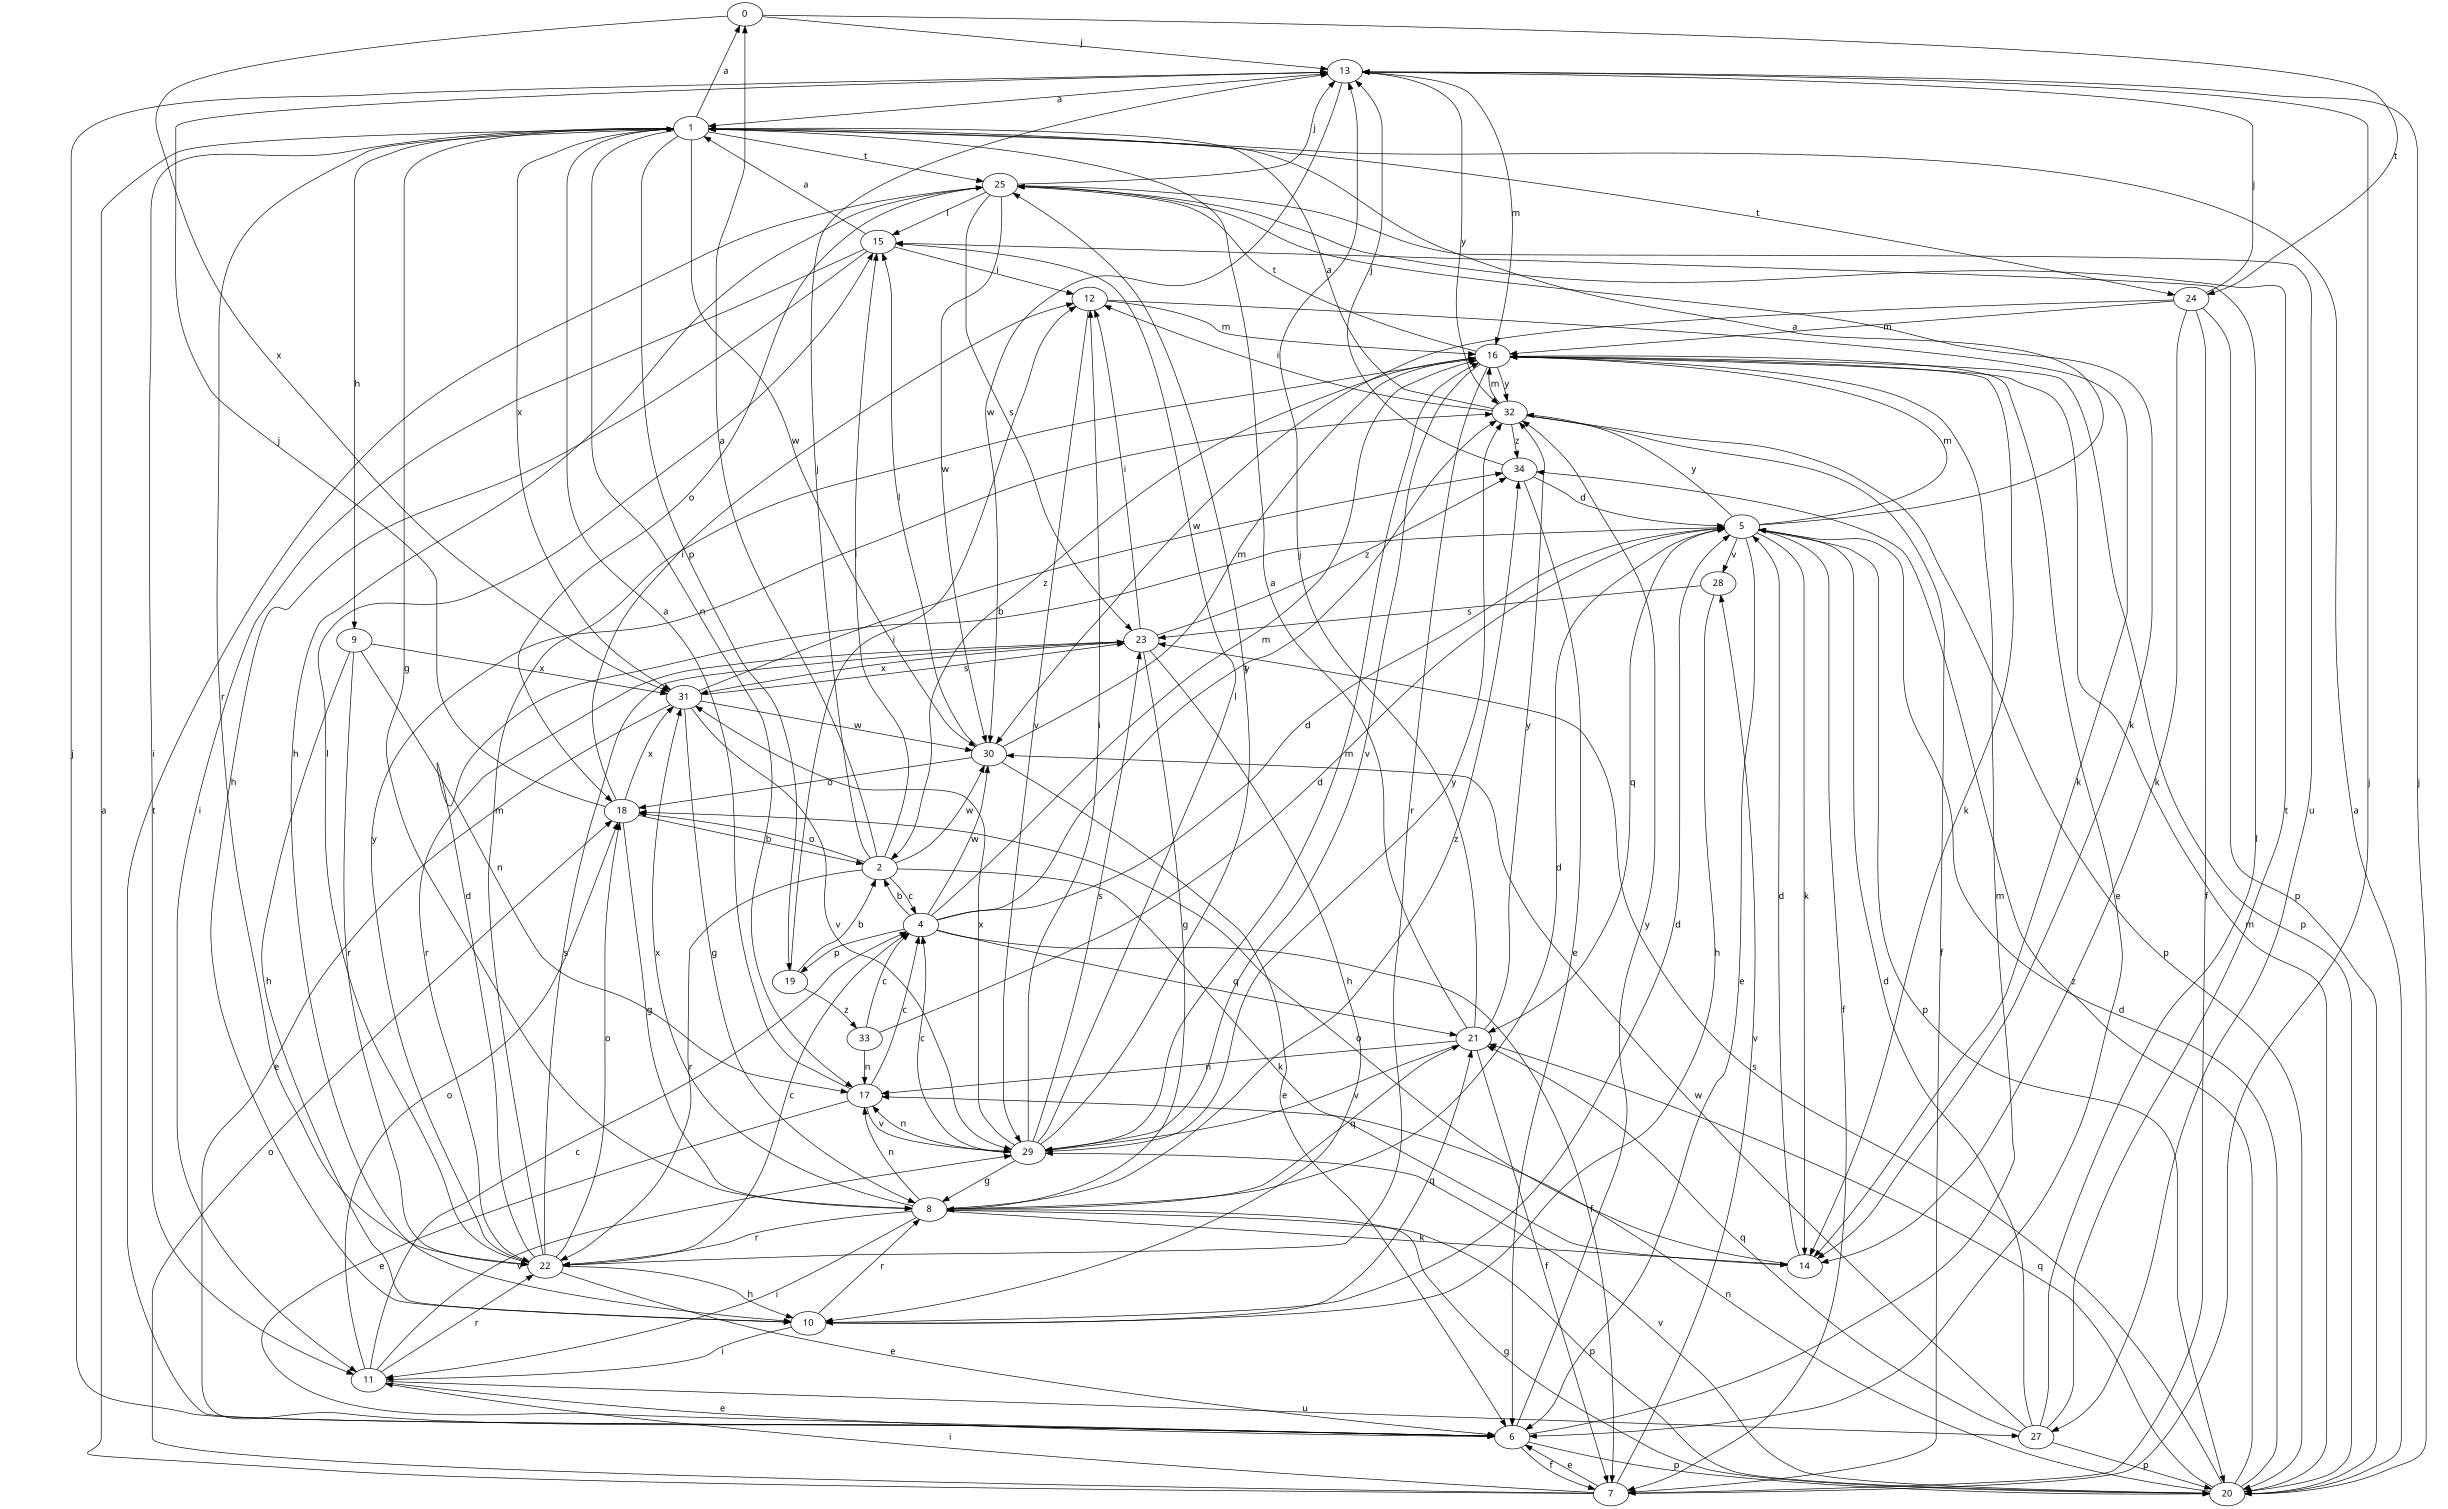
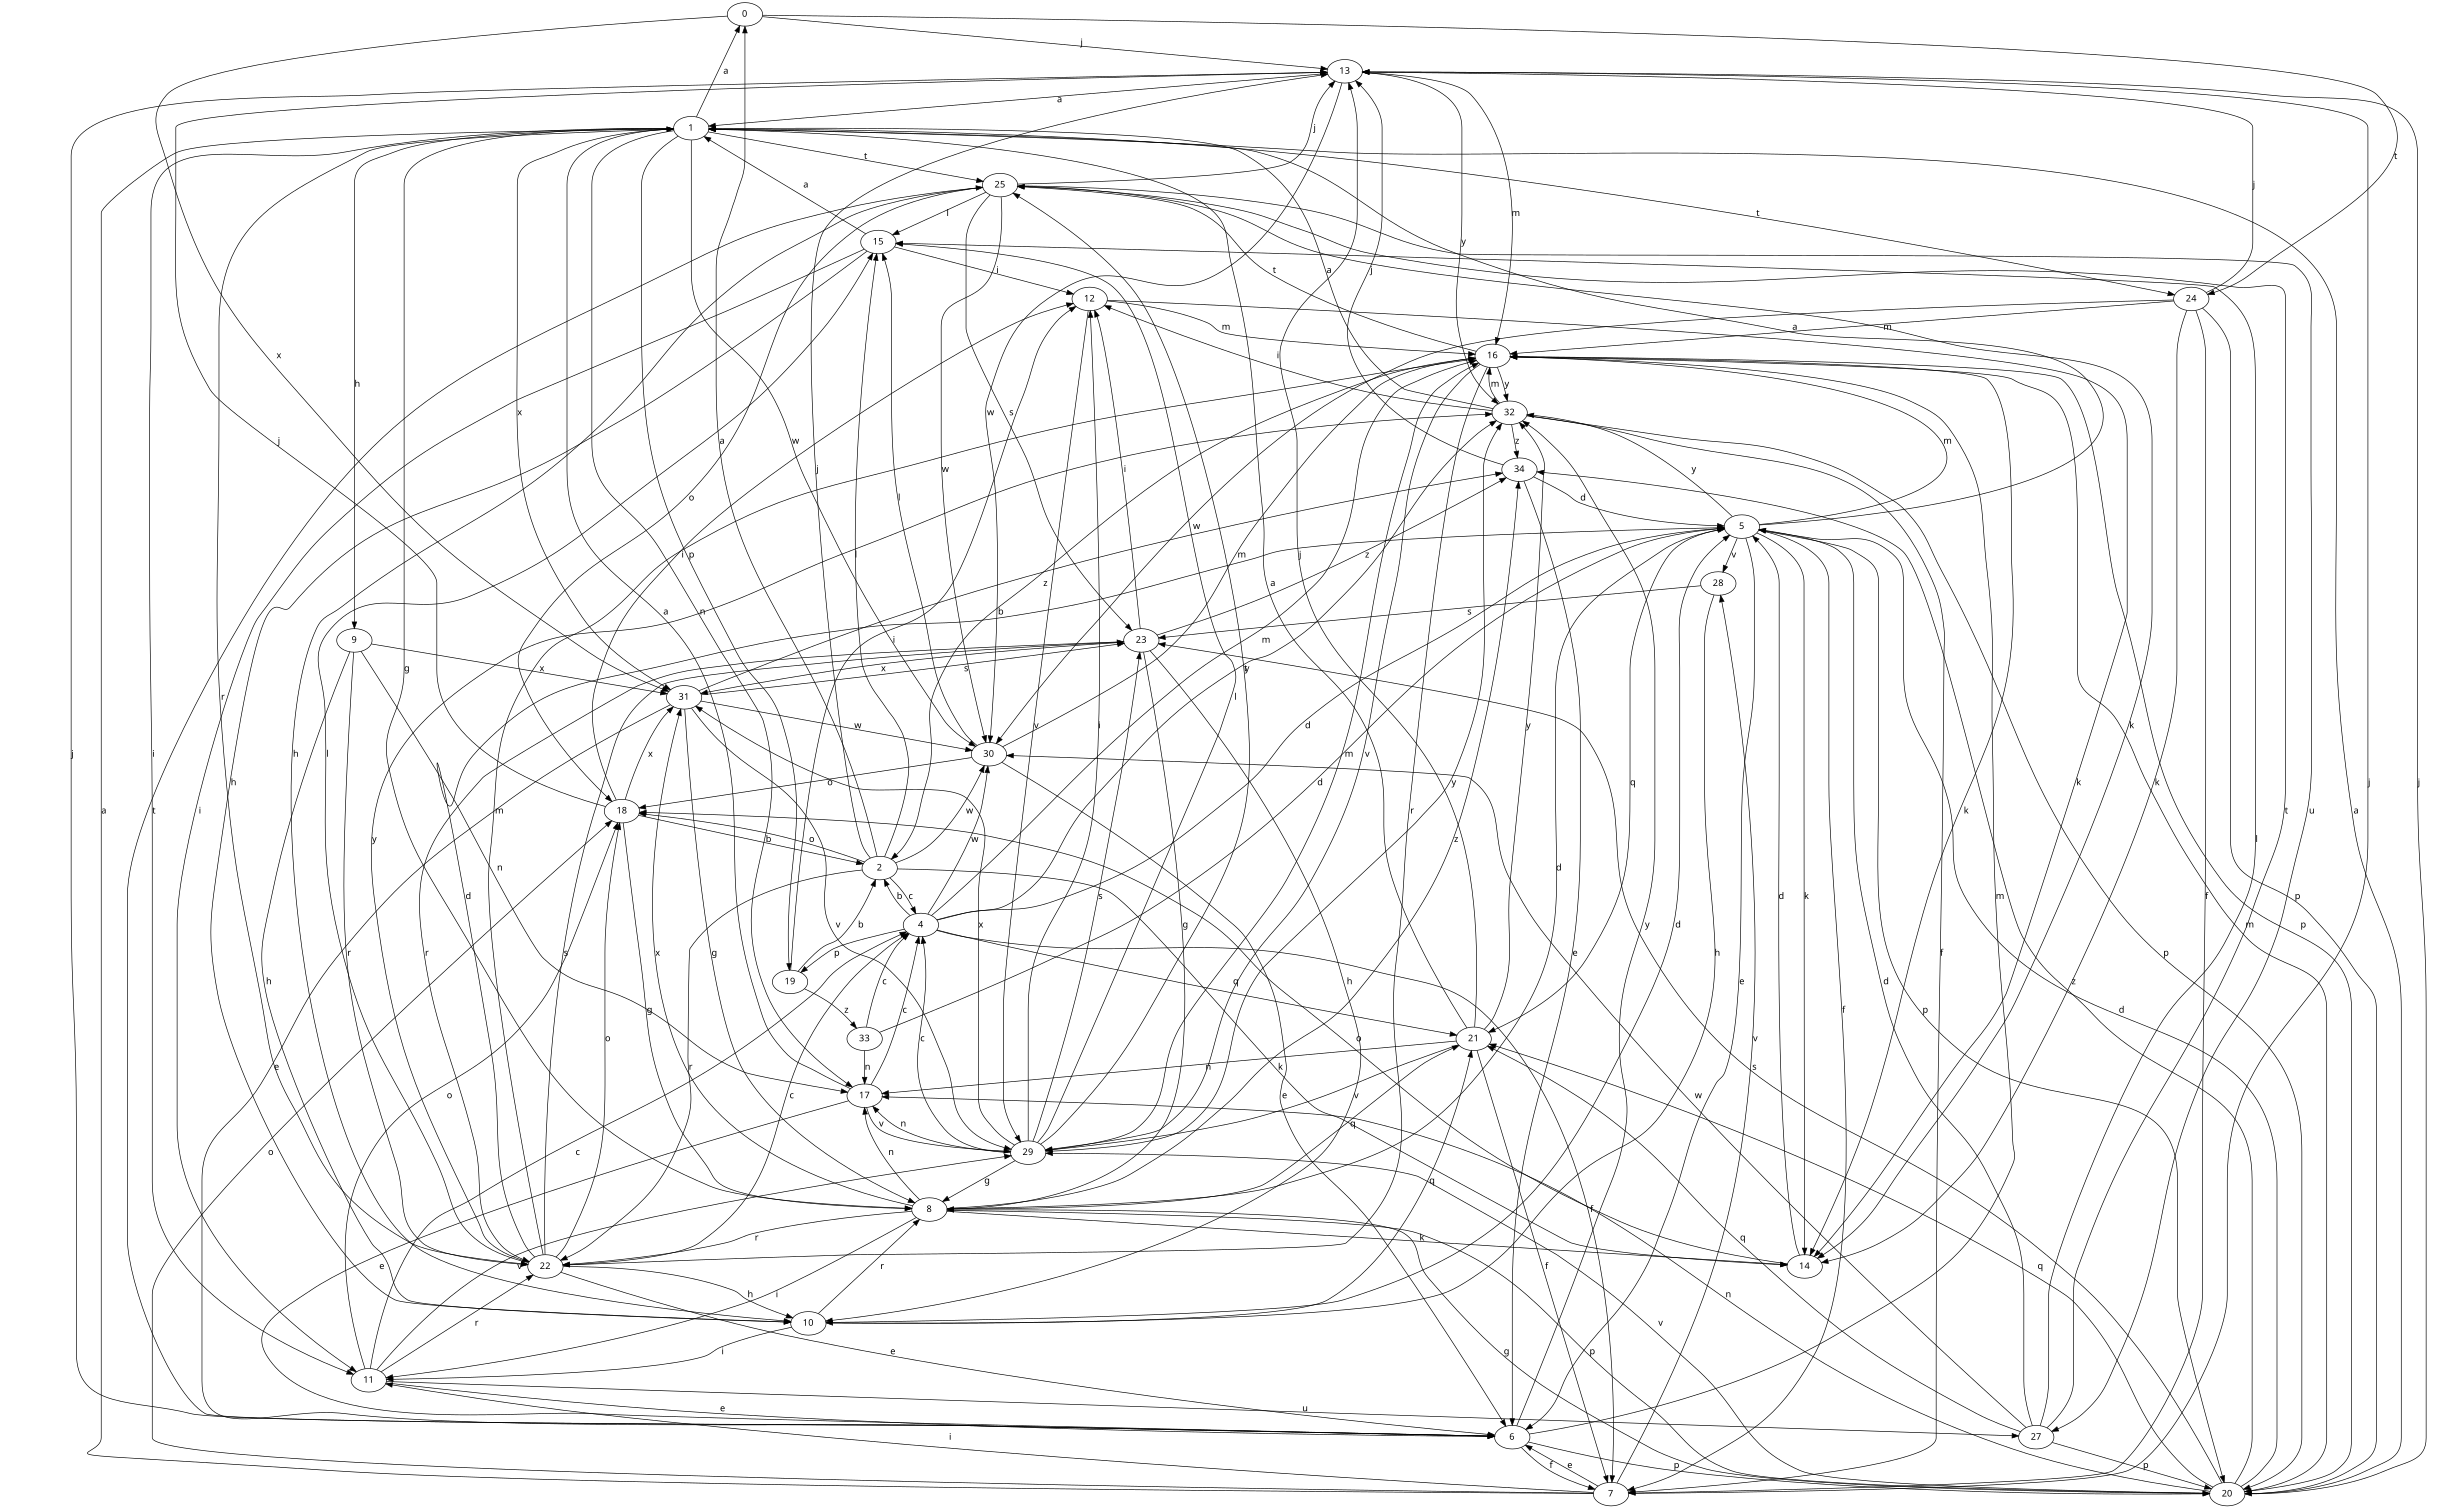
edge "16" -> "6": removed, label "e"
